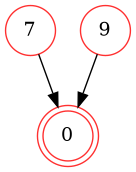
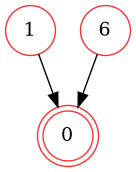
node "7": label "7" -> "1"
node "9": label "9" -> "6"
